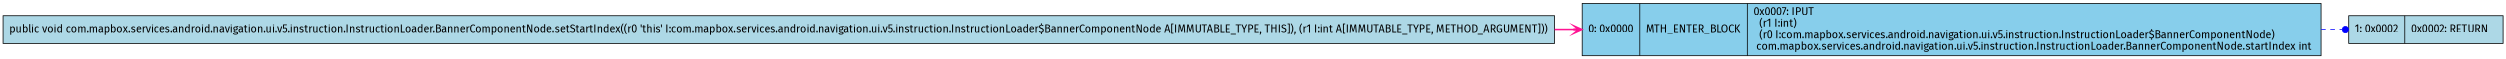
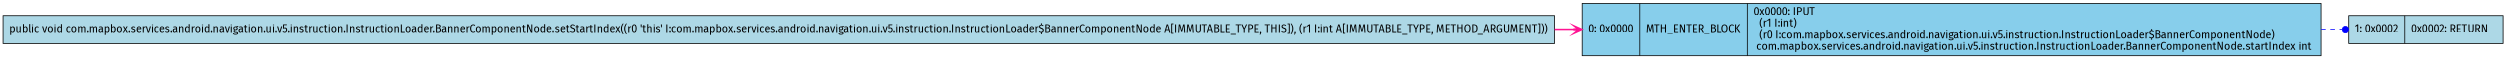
node "0: 0x0000": text "0x0007: IPUT" -> "0x0000: IPUT"
